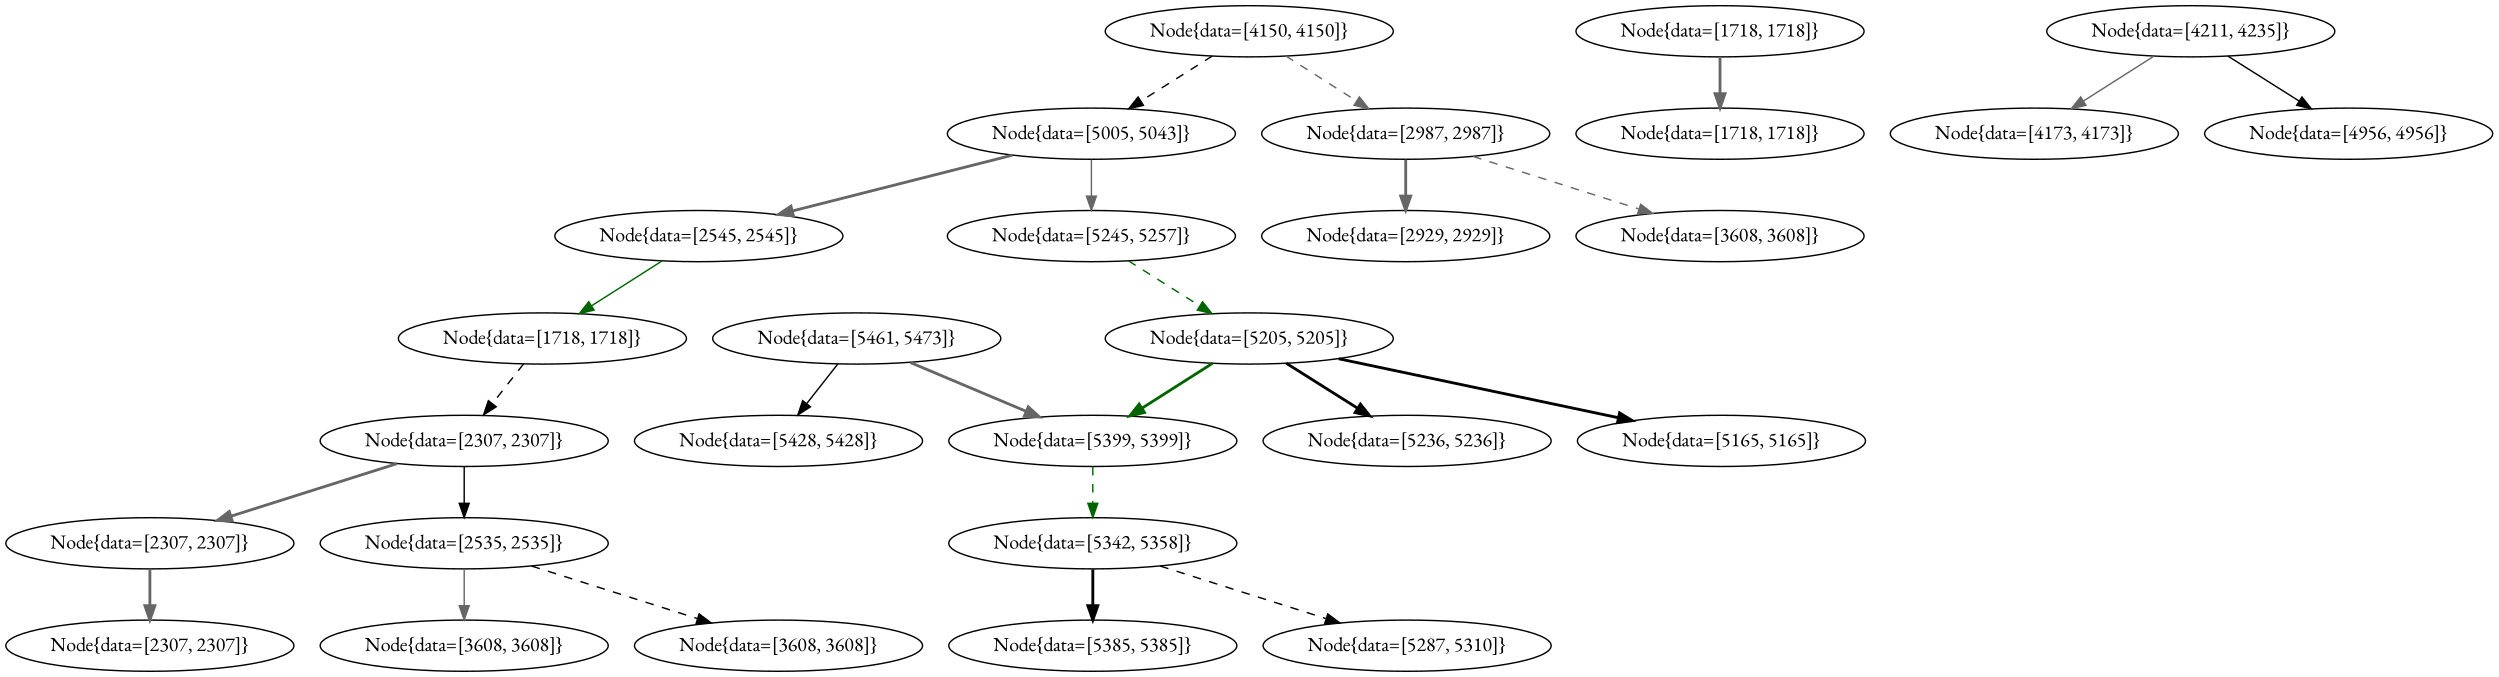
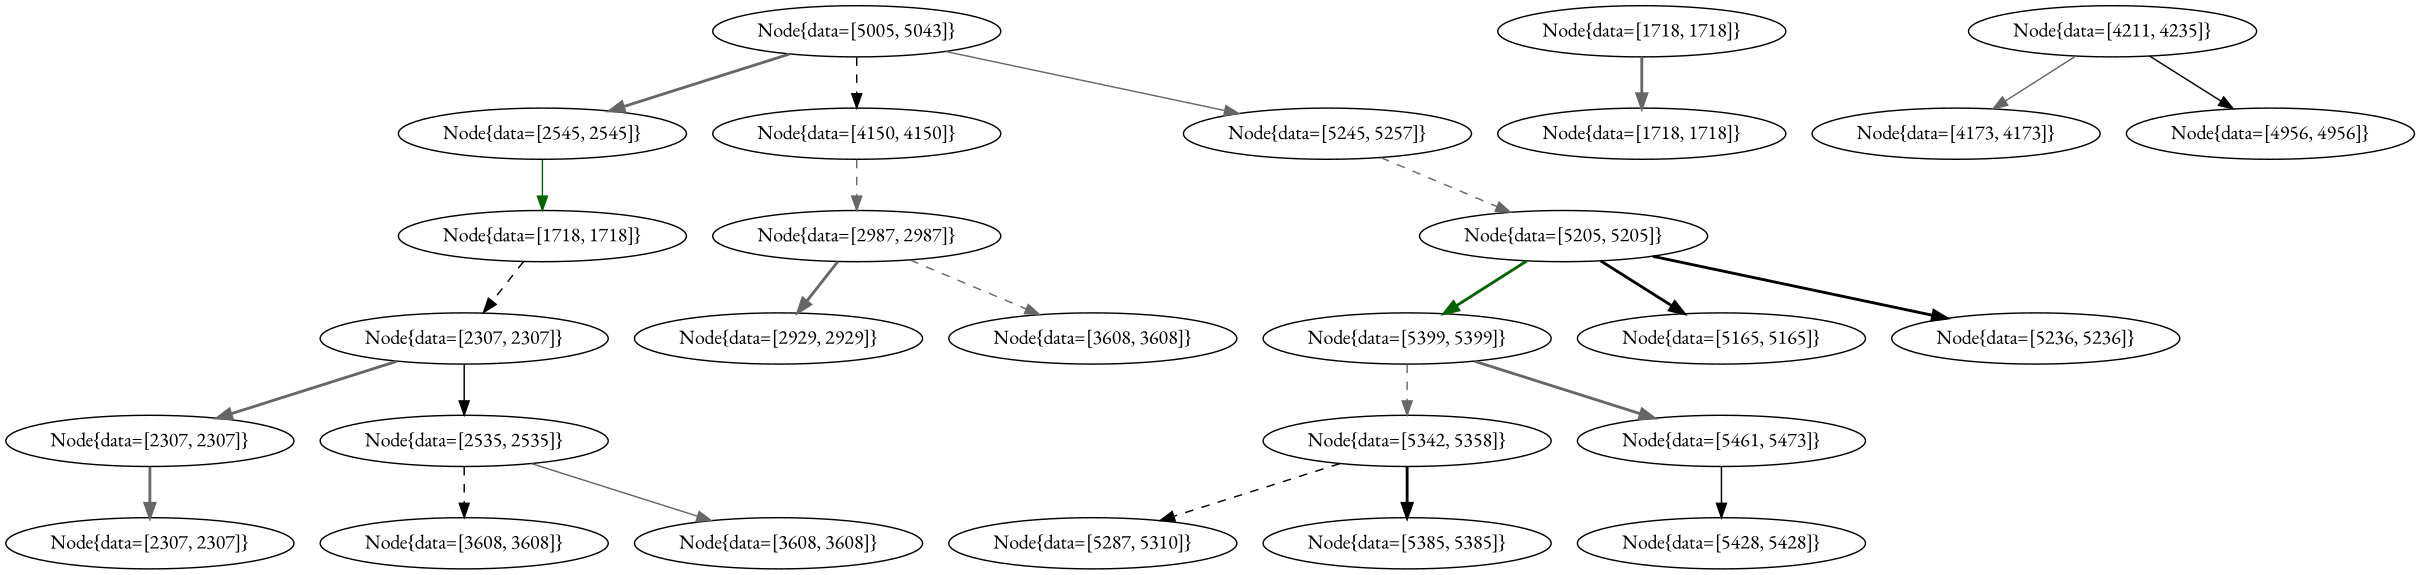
edge "Node{data=[4150, 4150]}" -> "Node{data=[5005, 5043]}": reversed
edge "Node{data=[5245, 5257]}" -> "Node{data=[5205, 5205]}": color darkgreen -> gray40
edge "Node{data=[5461, 5473]}" -> "Node{data=[5399, 5399]}": reversed
edge "Node{data=[5399, 5399]}" -> "Node{data=[5342, 5358]}": color darkgreen -> gray40
